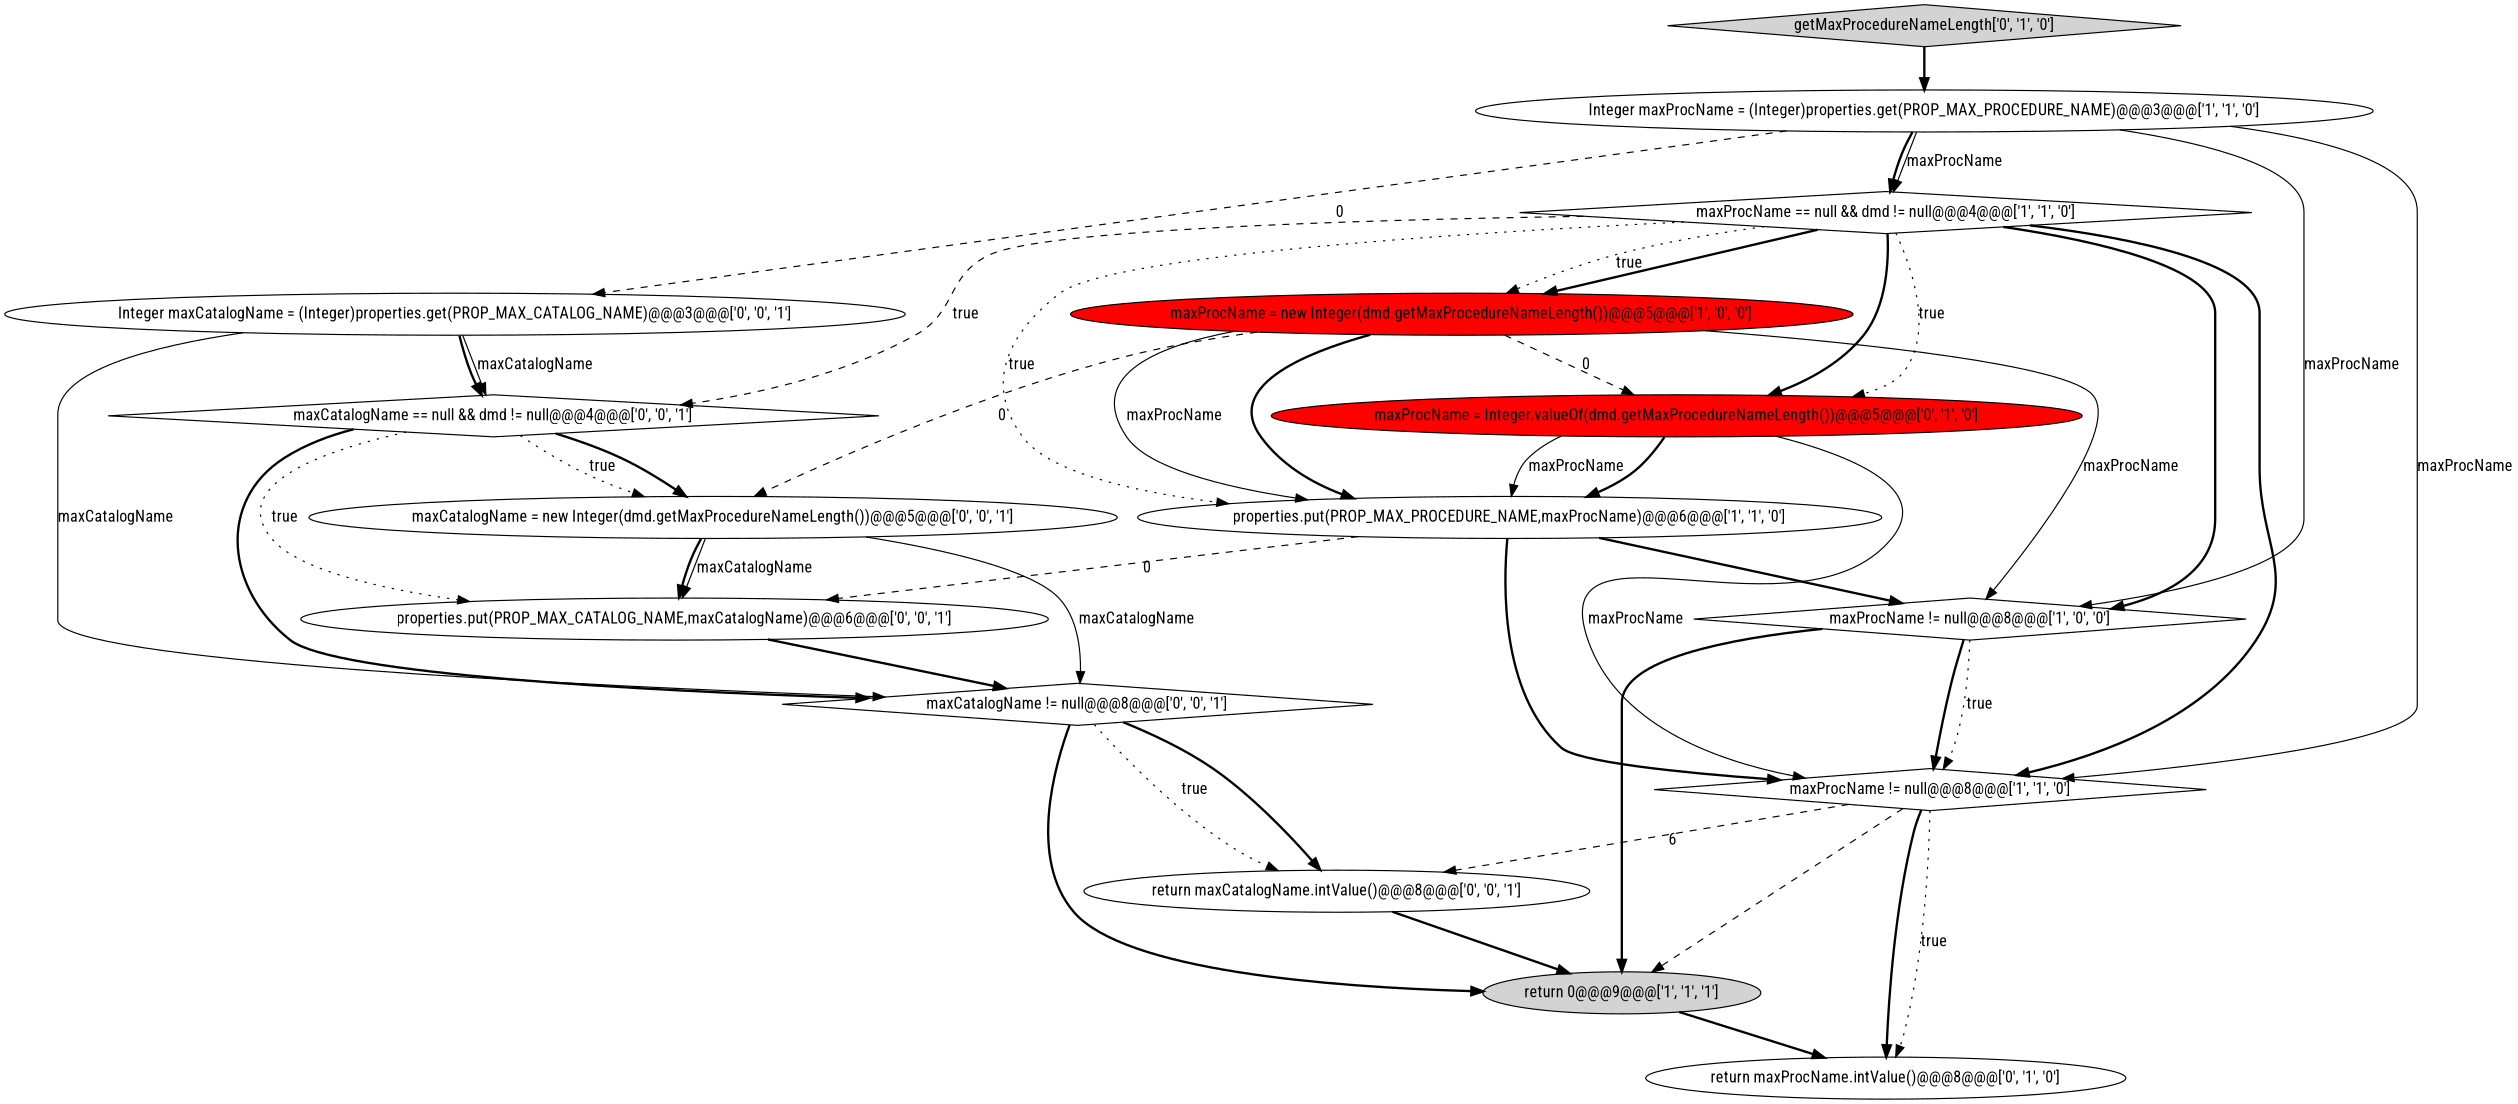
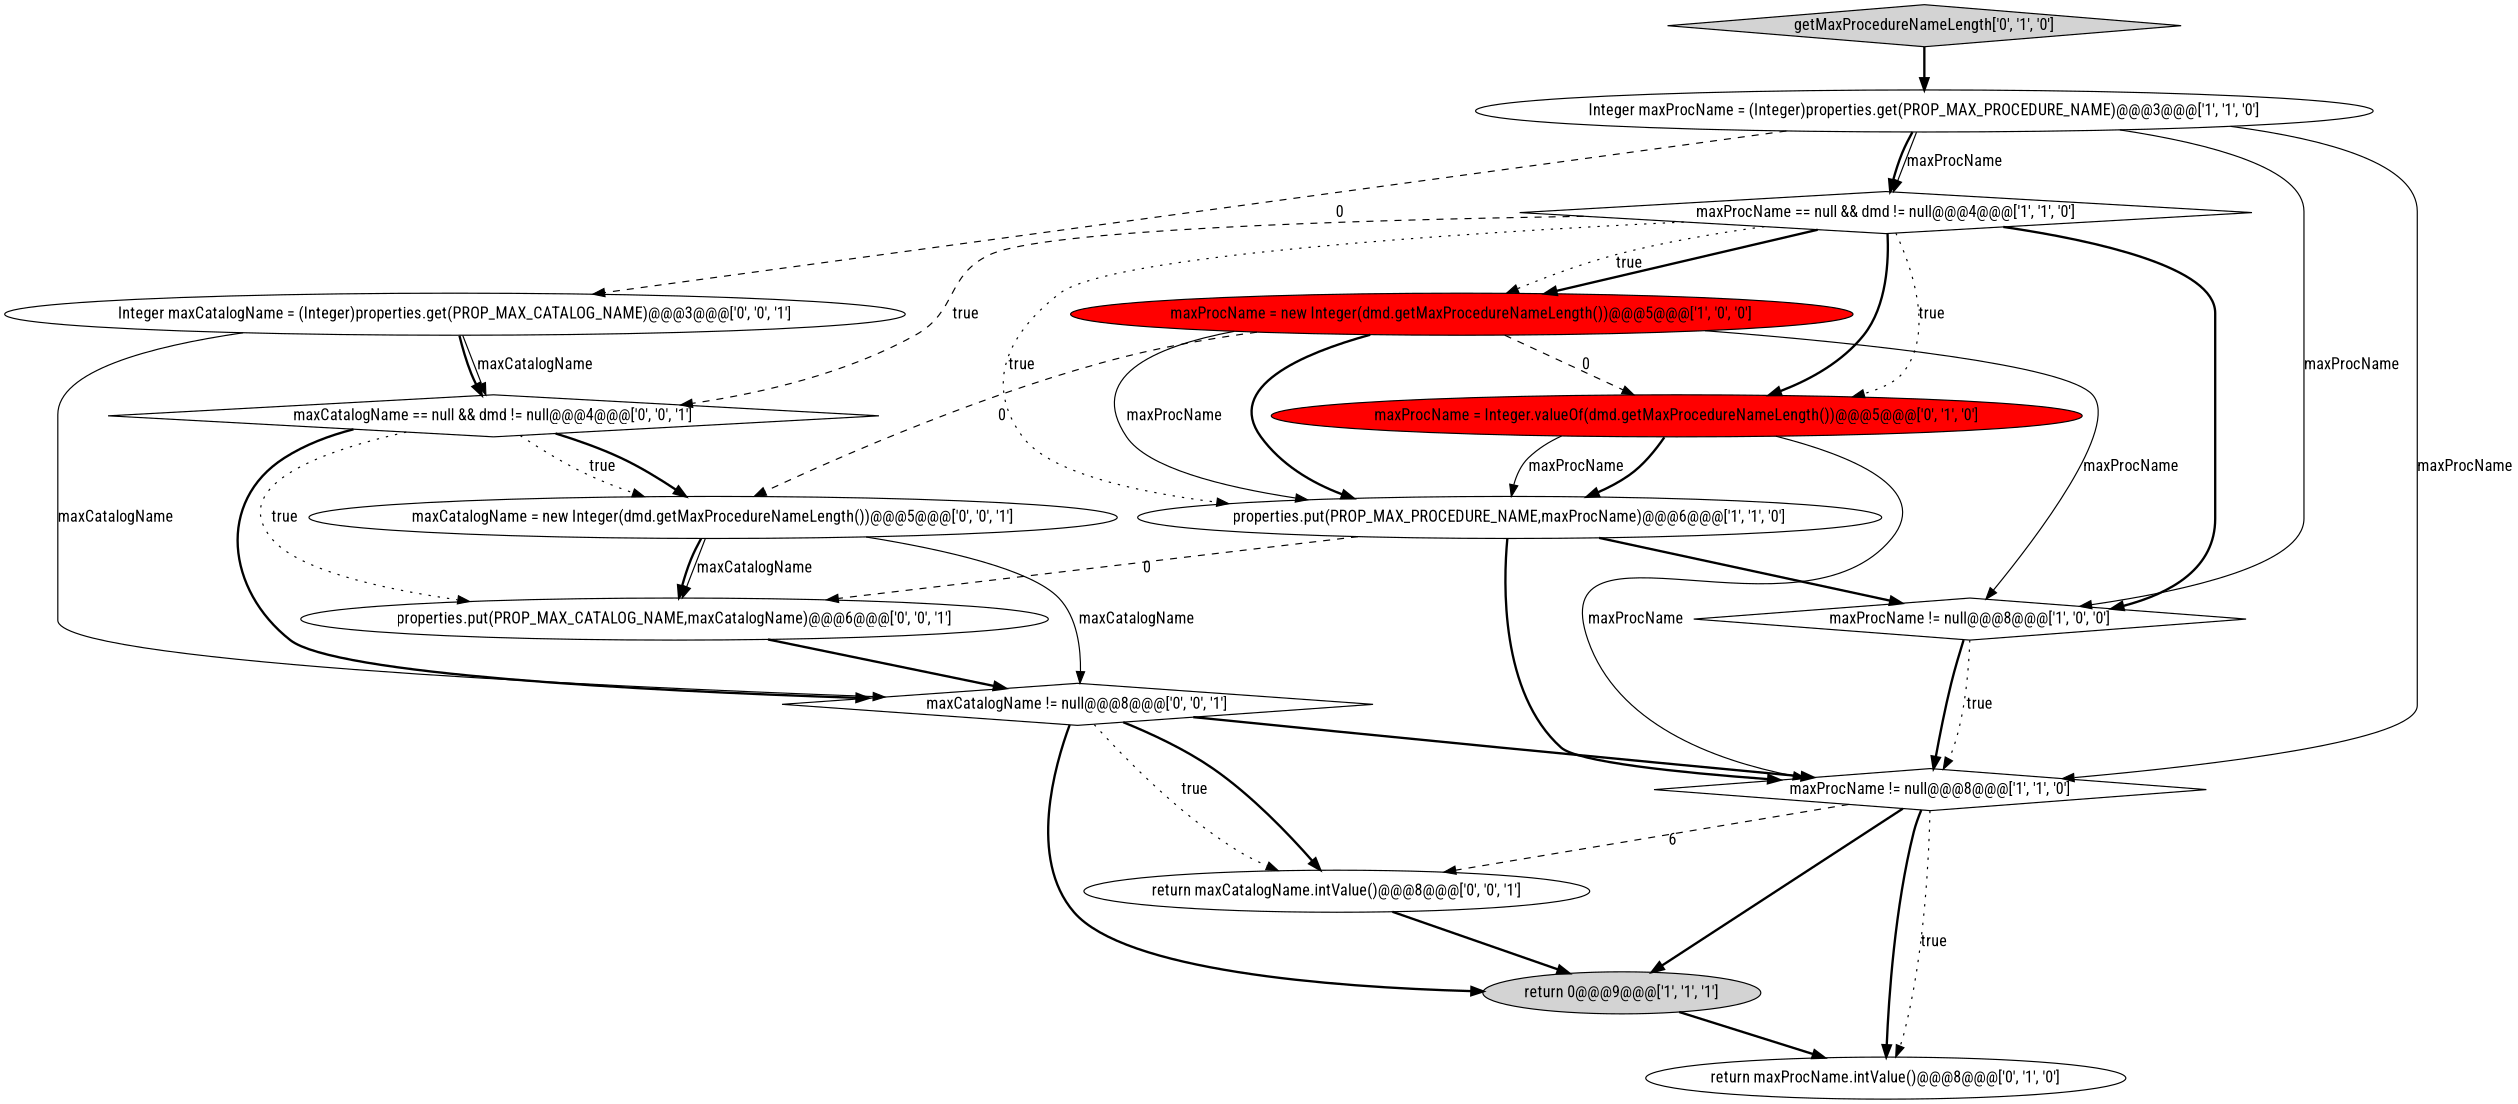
edge "maxProcName == null && dmd != null@@@4@@@['1', '1', '0']" -> "maxProcName != null@@@8@@@['1', '1', '0']": now "maxCatalogName != null@@@8@@@['0', '0', '1']" -> "maxProcName != null@@@8@@@['1', '1', '0']"
edge "maxProcName != null@@@8@@@['1', '0', '0']" -> "return 0@@@9@@@['1', '1', '1']": removed
edge "maxProcName != null@@@8@@@['1', '1', '0']" -> "return 0@@@9@@@['1', '1', '1']": style dashed -> bold
